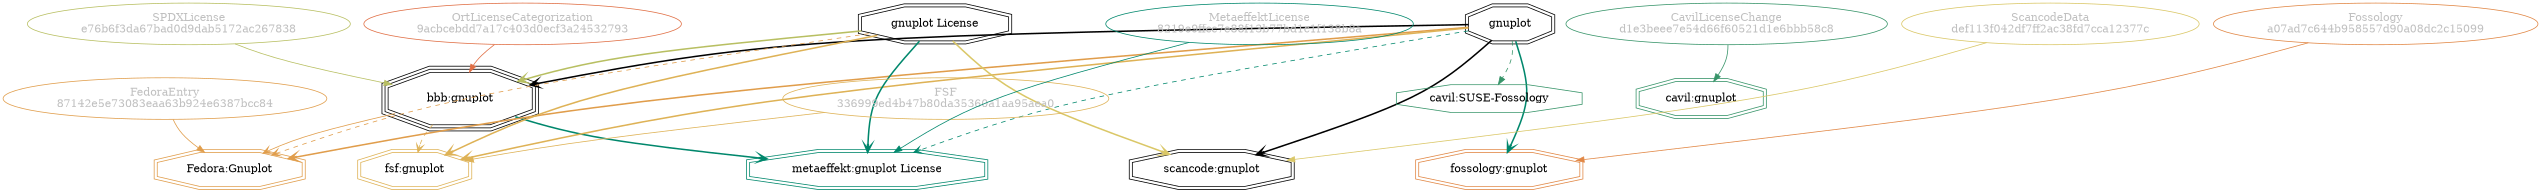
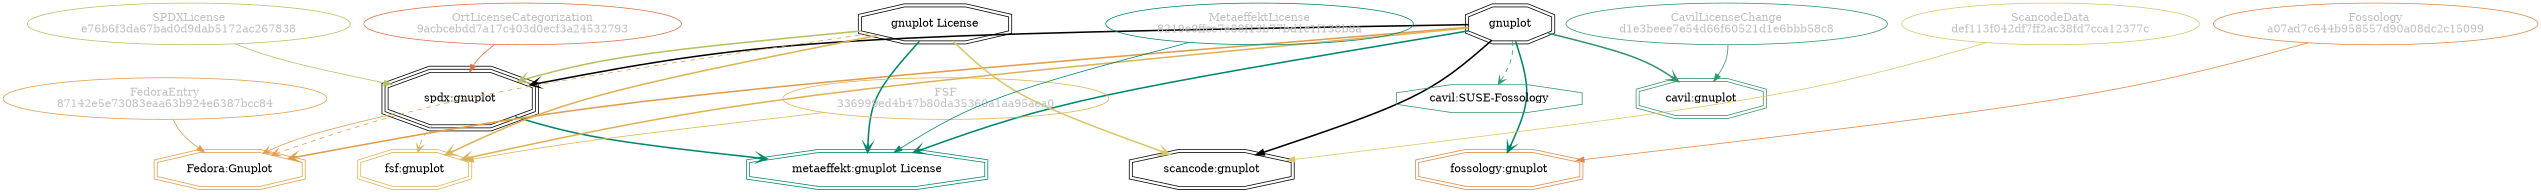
edge "gnuplot" -> "cavil:gnuplot": added
edge "gnuplot" -> "cavil:SUSE-Fossology": arrowhead normal -> vee
edge "gnuplot" -> "metaeffekt:gnuplot License": style dashed -> bold
node "bbb:gnuplot": label "bbb:gnuplot" -> "spdx:gnuplot"
edge "gnuplot" -> "scancode:gnuplot": arrowhead vee -> normal
